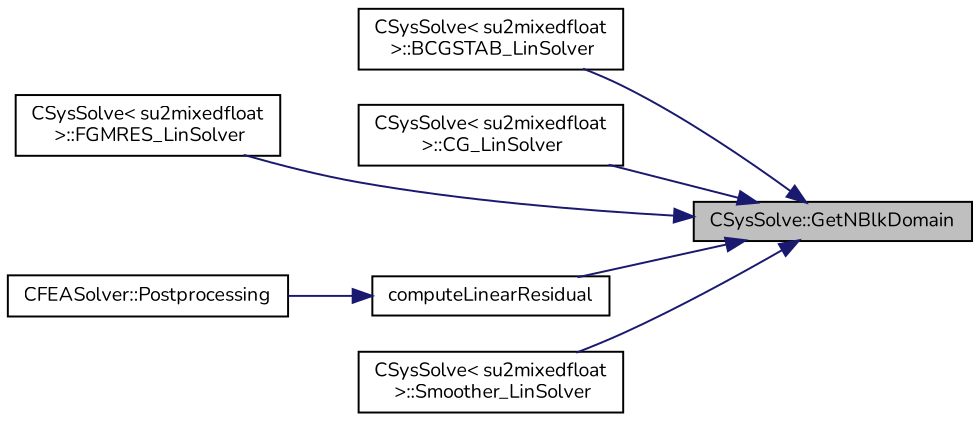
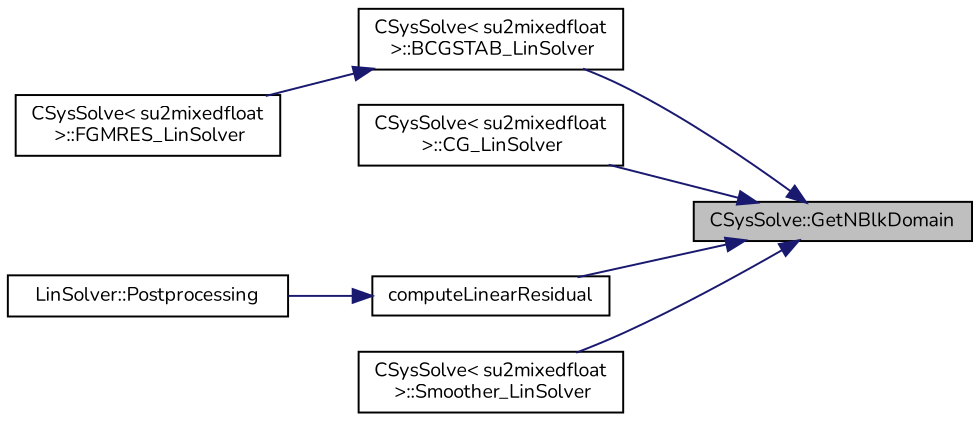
edge "CSysSolve< su2mixedfloat >::FGMRES_LinSolver" -> "CSysSolve::GetNBlkDomain": now "CSysSolve< su2mixedfloat >::FGMRES_LinSolver" -> "CSysSolve< su2mixedfloat >::BCGSTAB_LinSolver"
node "CFEASolver::Postprocessing": label "CFEASolver::Postprocessing" -> "LinSolver::Postprocessing"
